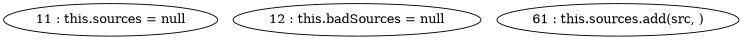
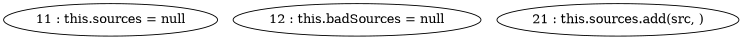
node "61 : this.sources.add(src, )": label "61 : this.sources.add(src, )" -> "21 : this.sources.add(src, )"
